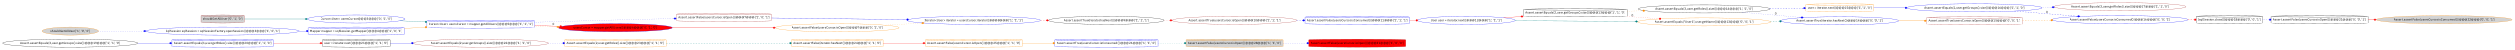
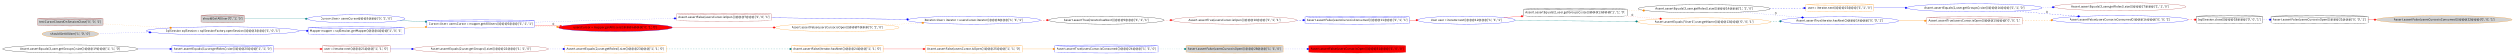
node "testCursorClosedOnSessionClose['0', '0', '1']": added
node "user = iterator.next()@@@21@@@['1', '1', '0']": color black -> brown
